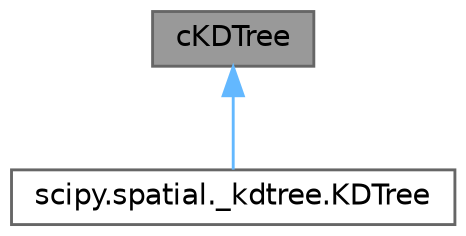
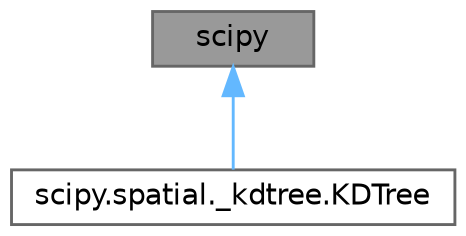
node "cKDTree": label "cKDTree" -> "scipy"
